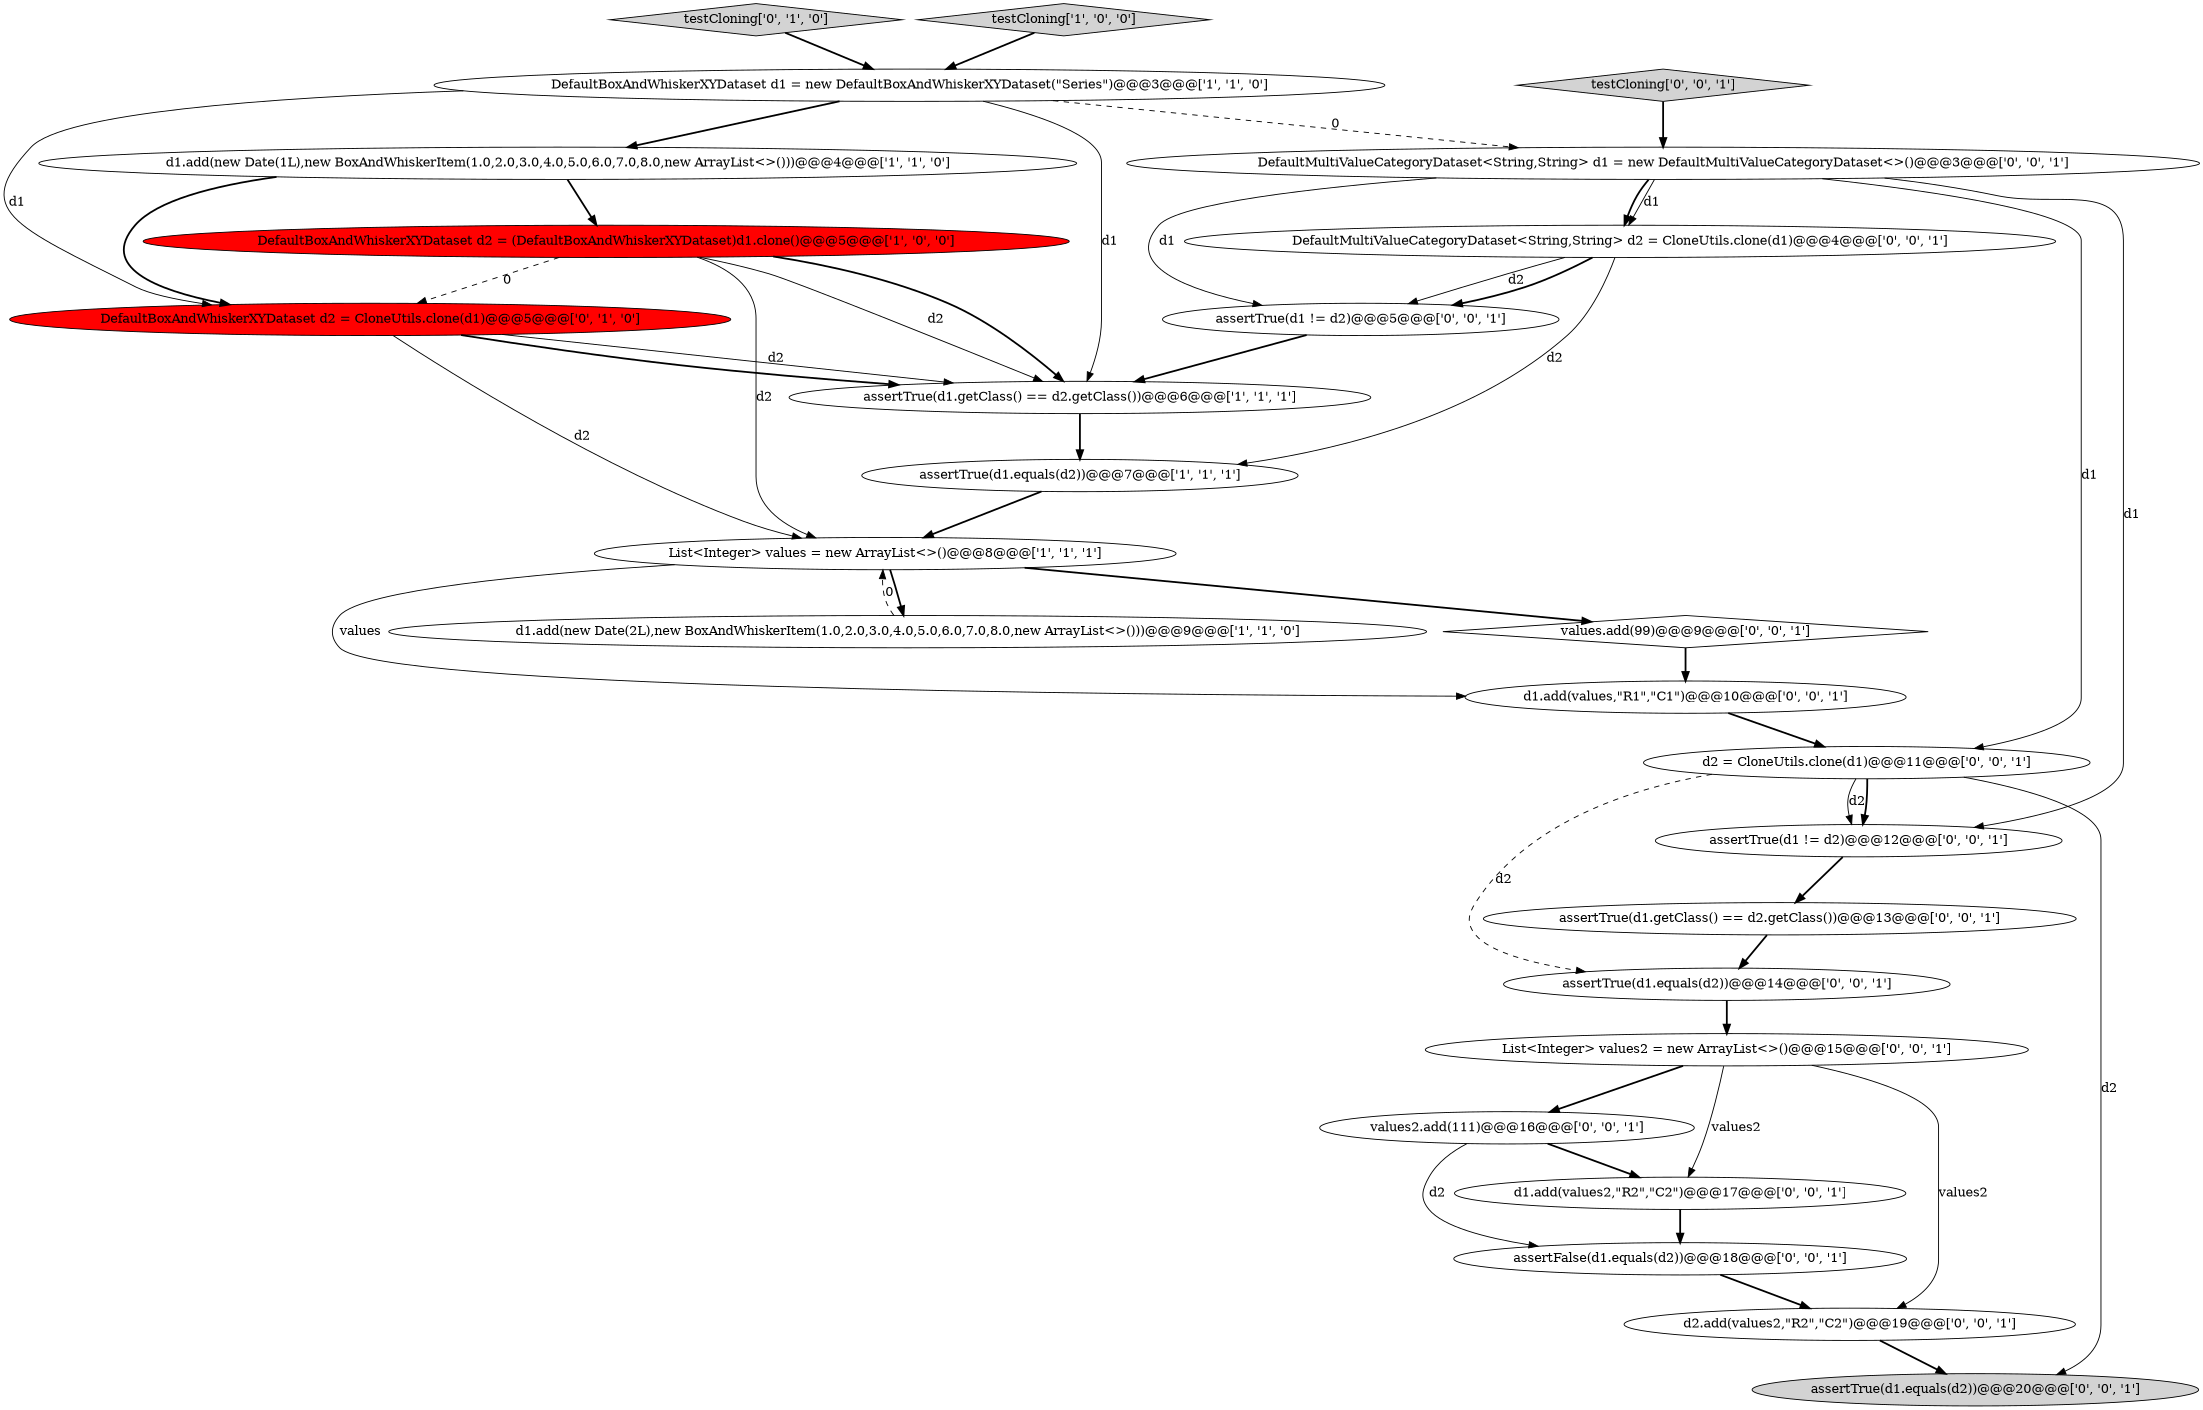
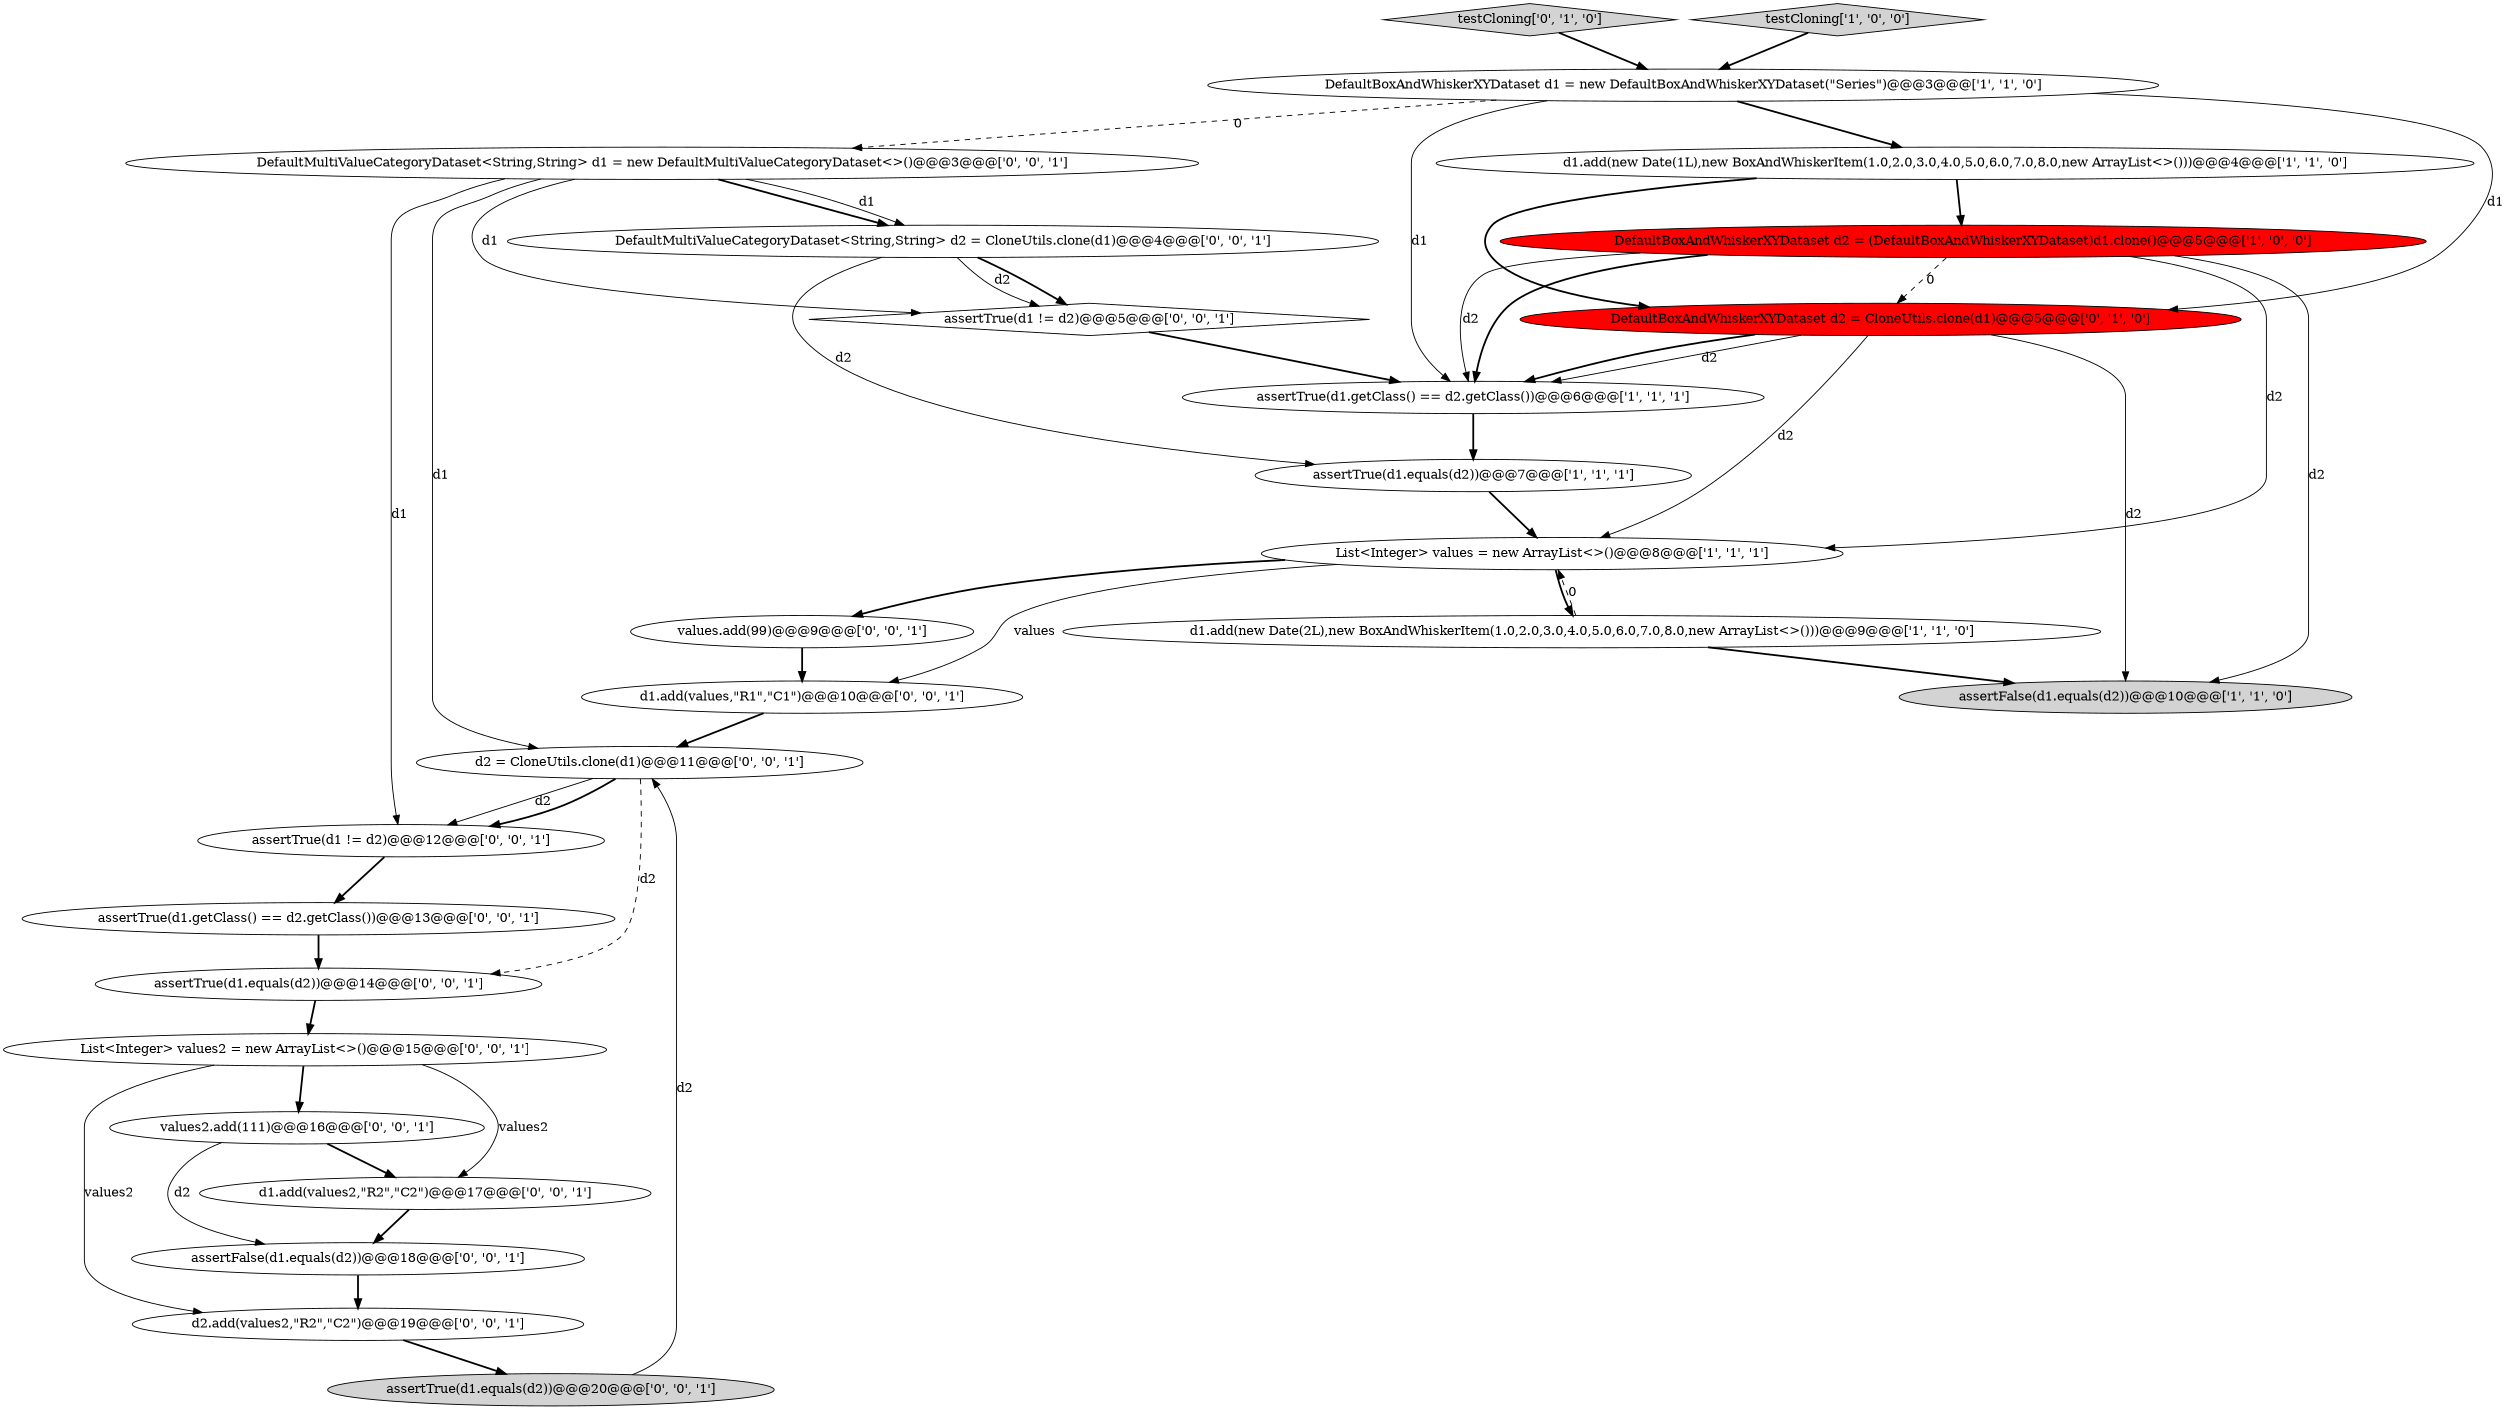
node "testCloning['0', '0', '1']": removed
node "assertTrue(d1 != d2)@@@5@@@['0', '0', '1']": shape ellipse -> diamond
node "values.add(99)@@@9@@@['0', '0', '1']": shape diamond -> ellipse
node "assertFalse(d1.equals(d2))@@@10@@@['1', '1', '0']": added
edge "d2 = CloneUtils.clone(d1)@@@11@@@['0', '0', '1']" -> "assertTrue(d1.equals(d2))@@@20@@@['0', '0', '1']": reversed
